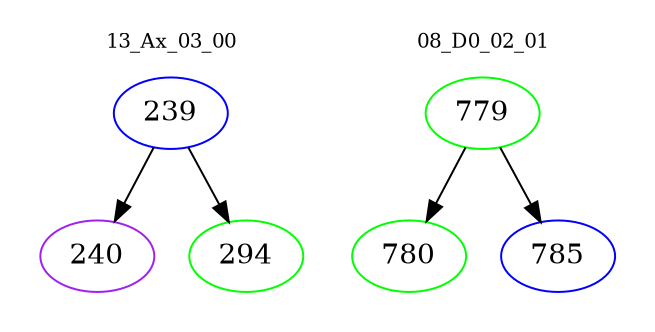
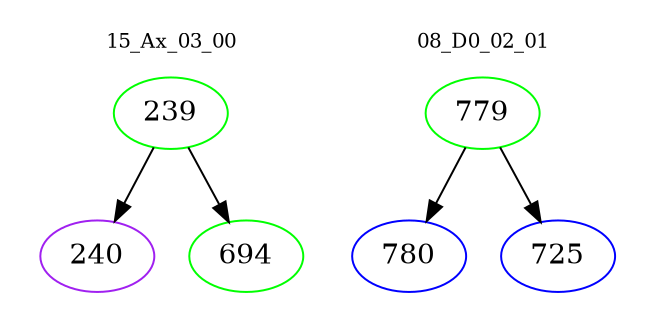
cluster "13_Ax_03_00": label "13_Ax_03_00" -> "15_Ax_03_00"
node "239": color blue -> green
node "294": label "294" -> "694"
node "780": color green -> blue
node "785": label "785" -> "725"
